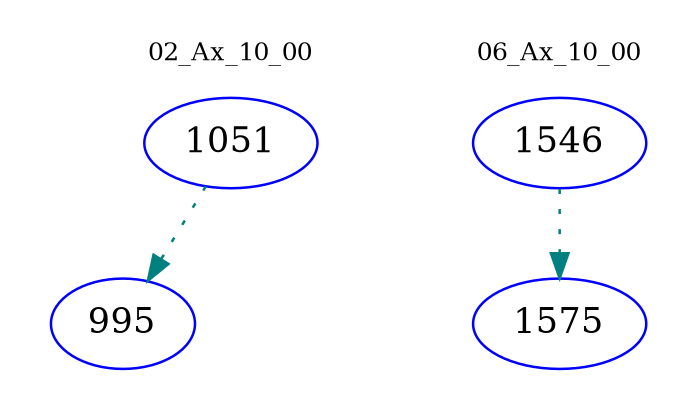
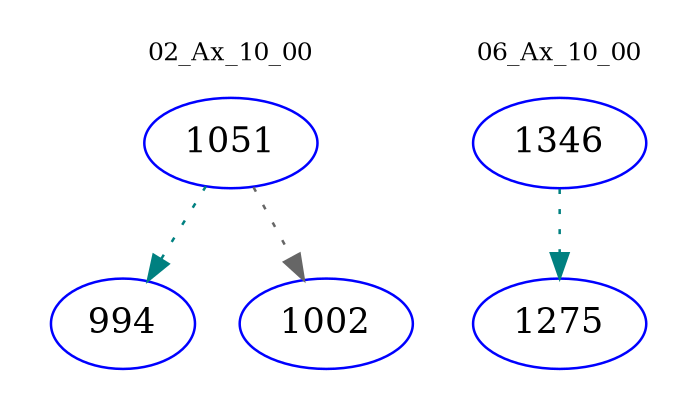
node "1546": label "1546" -> "1346"
node "995": label "995" -> "994"
node "1002": added
node "1575": label "1575" -> "1275"
